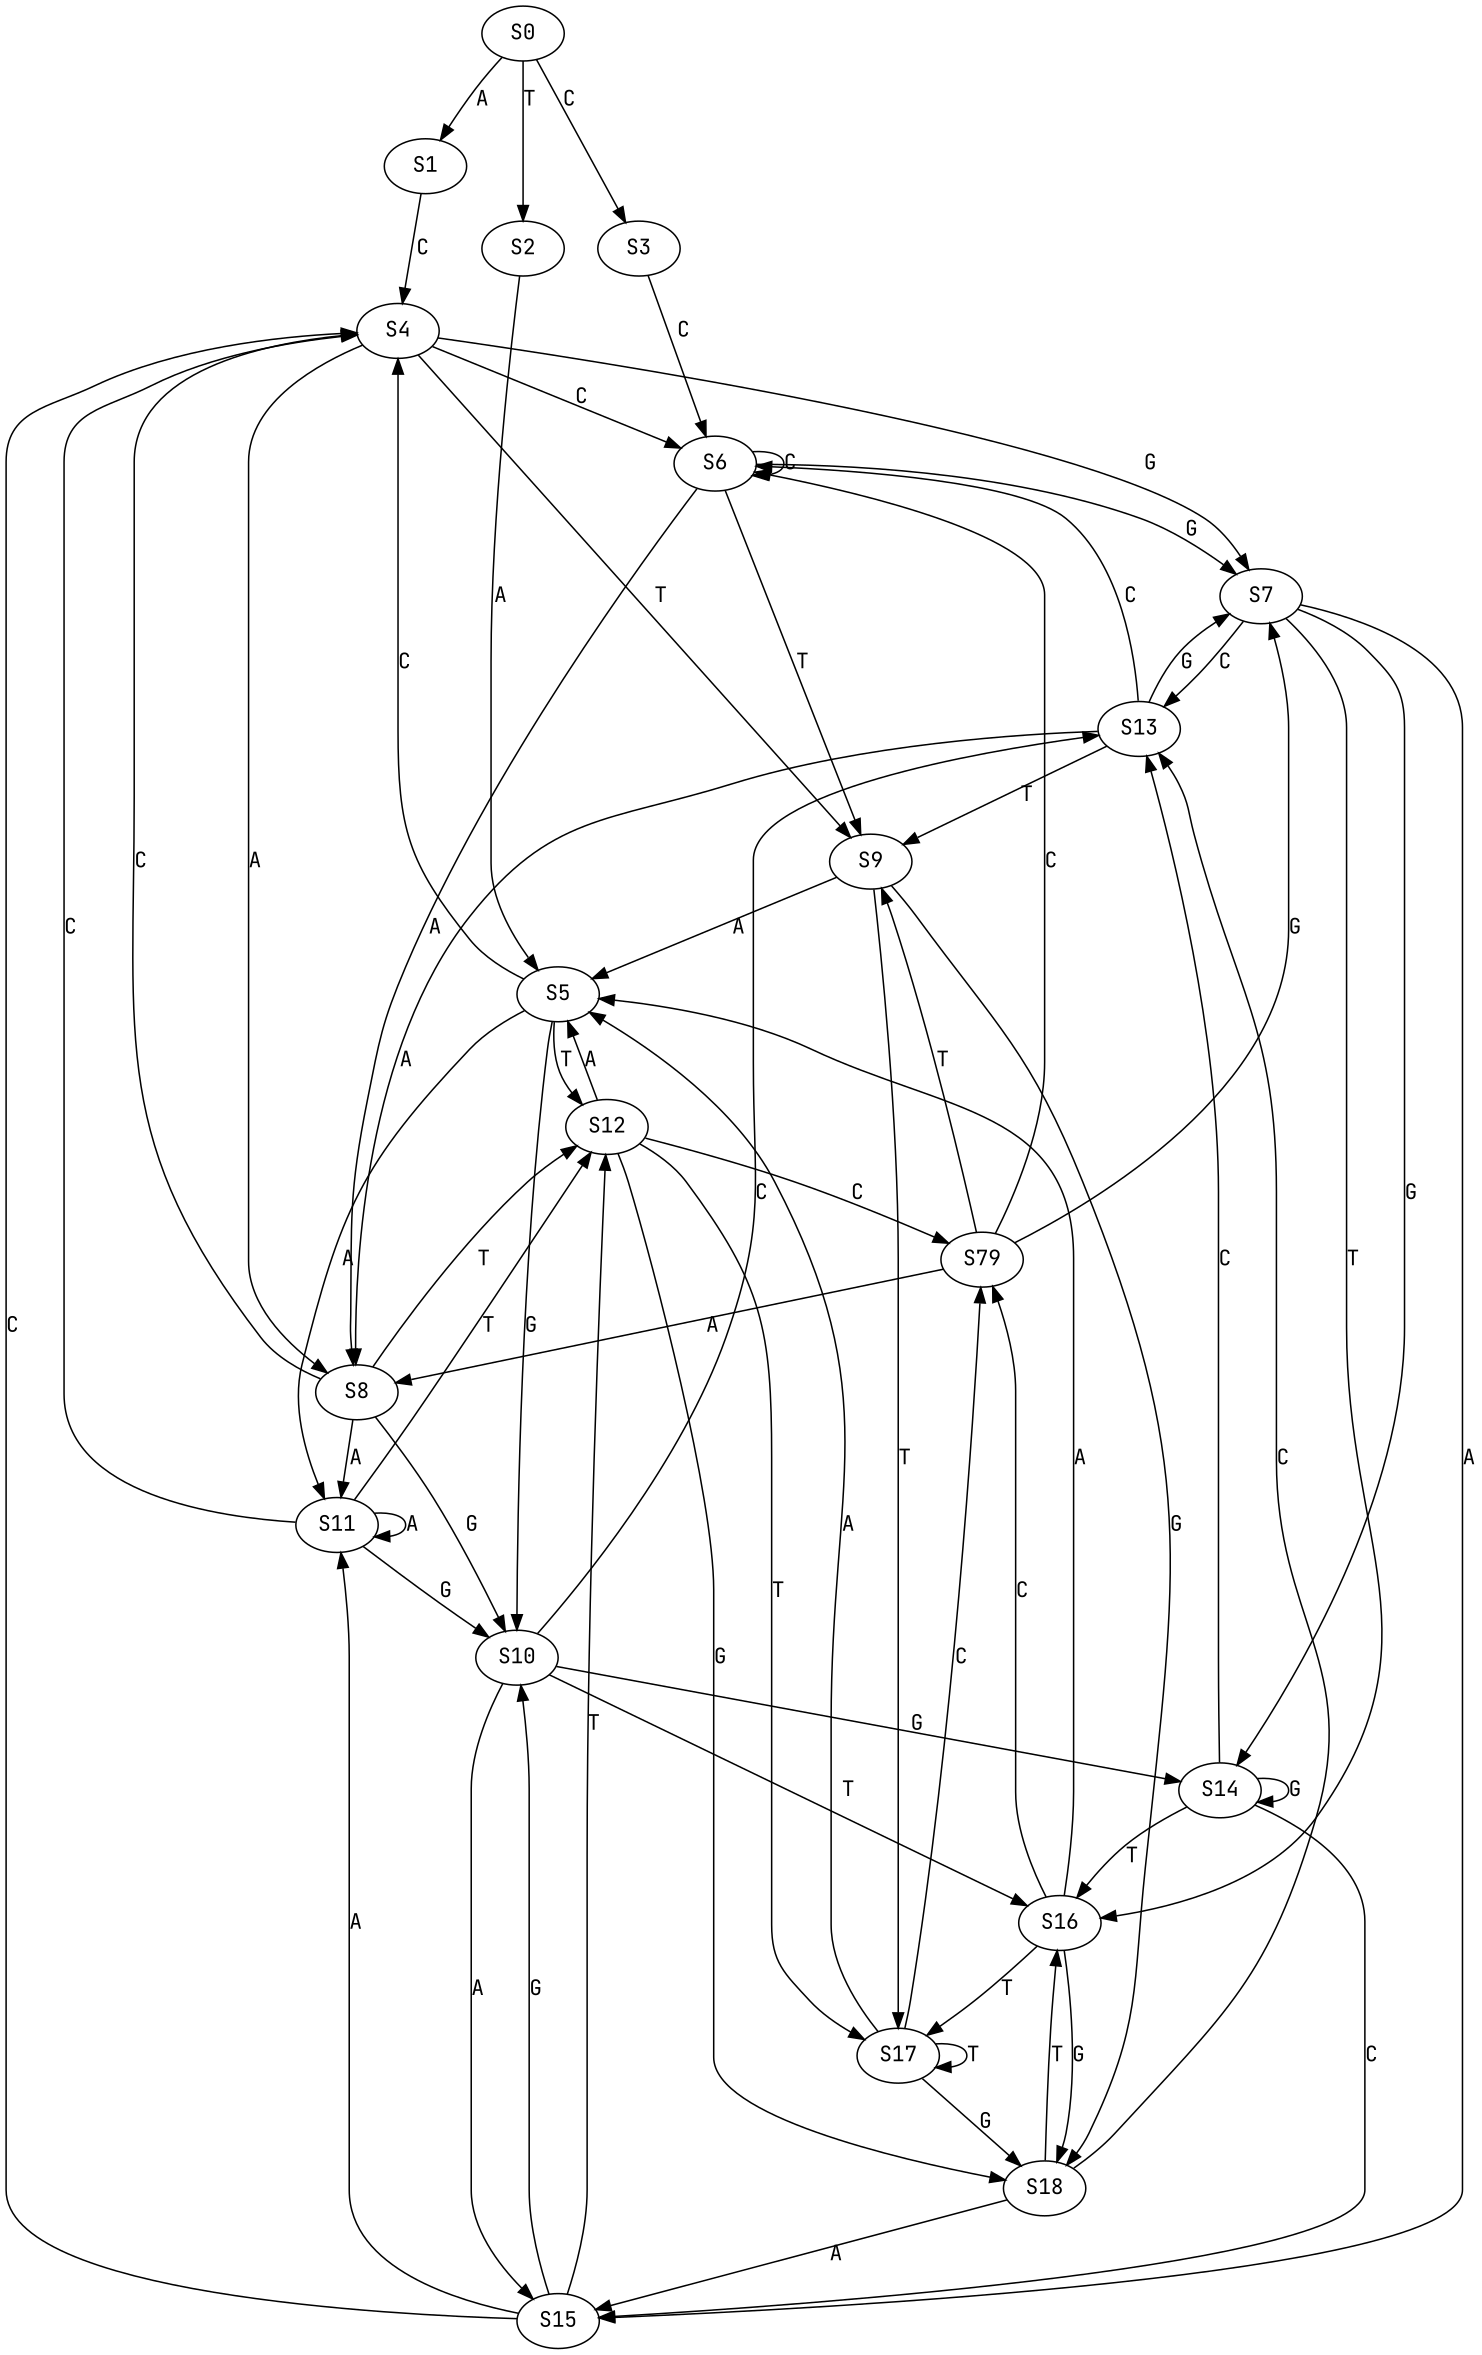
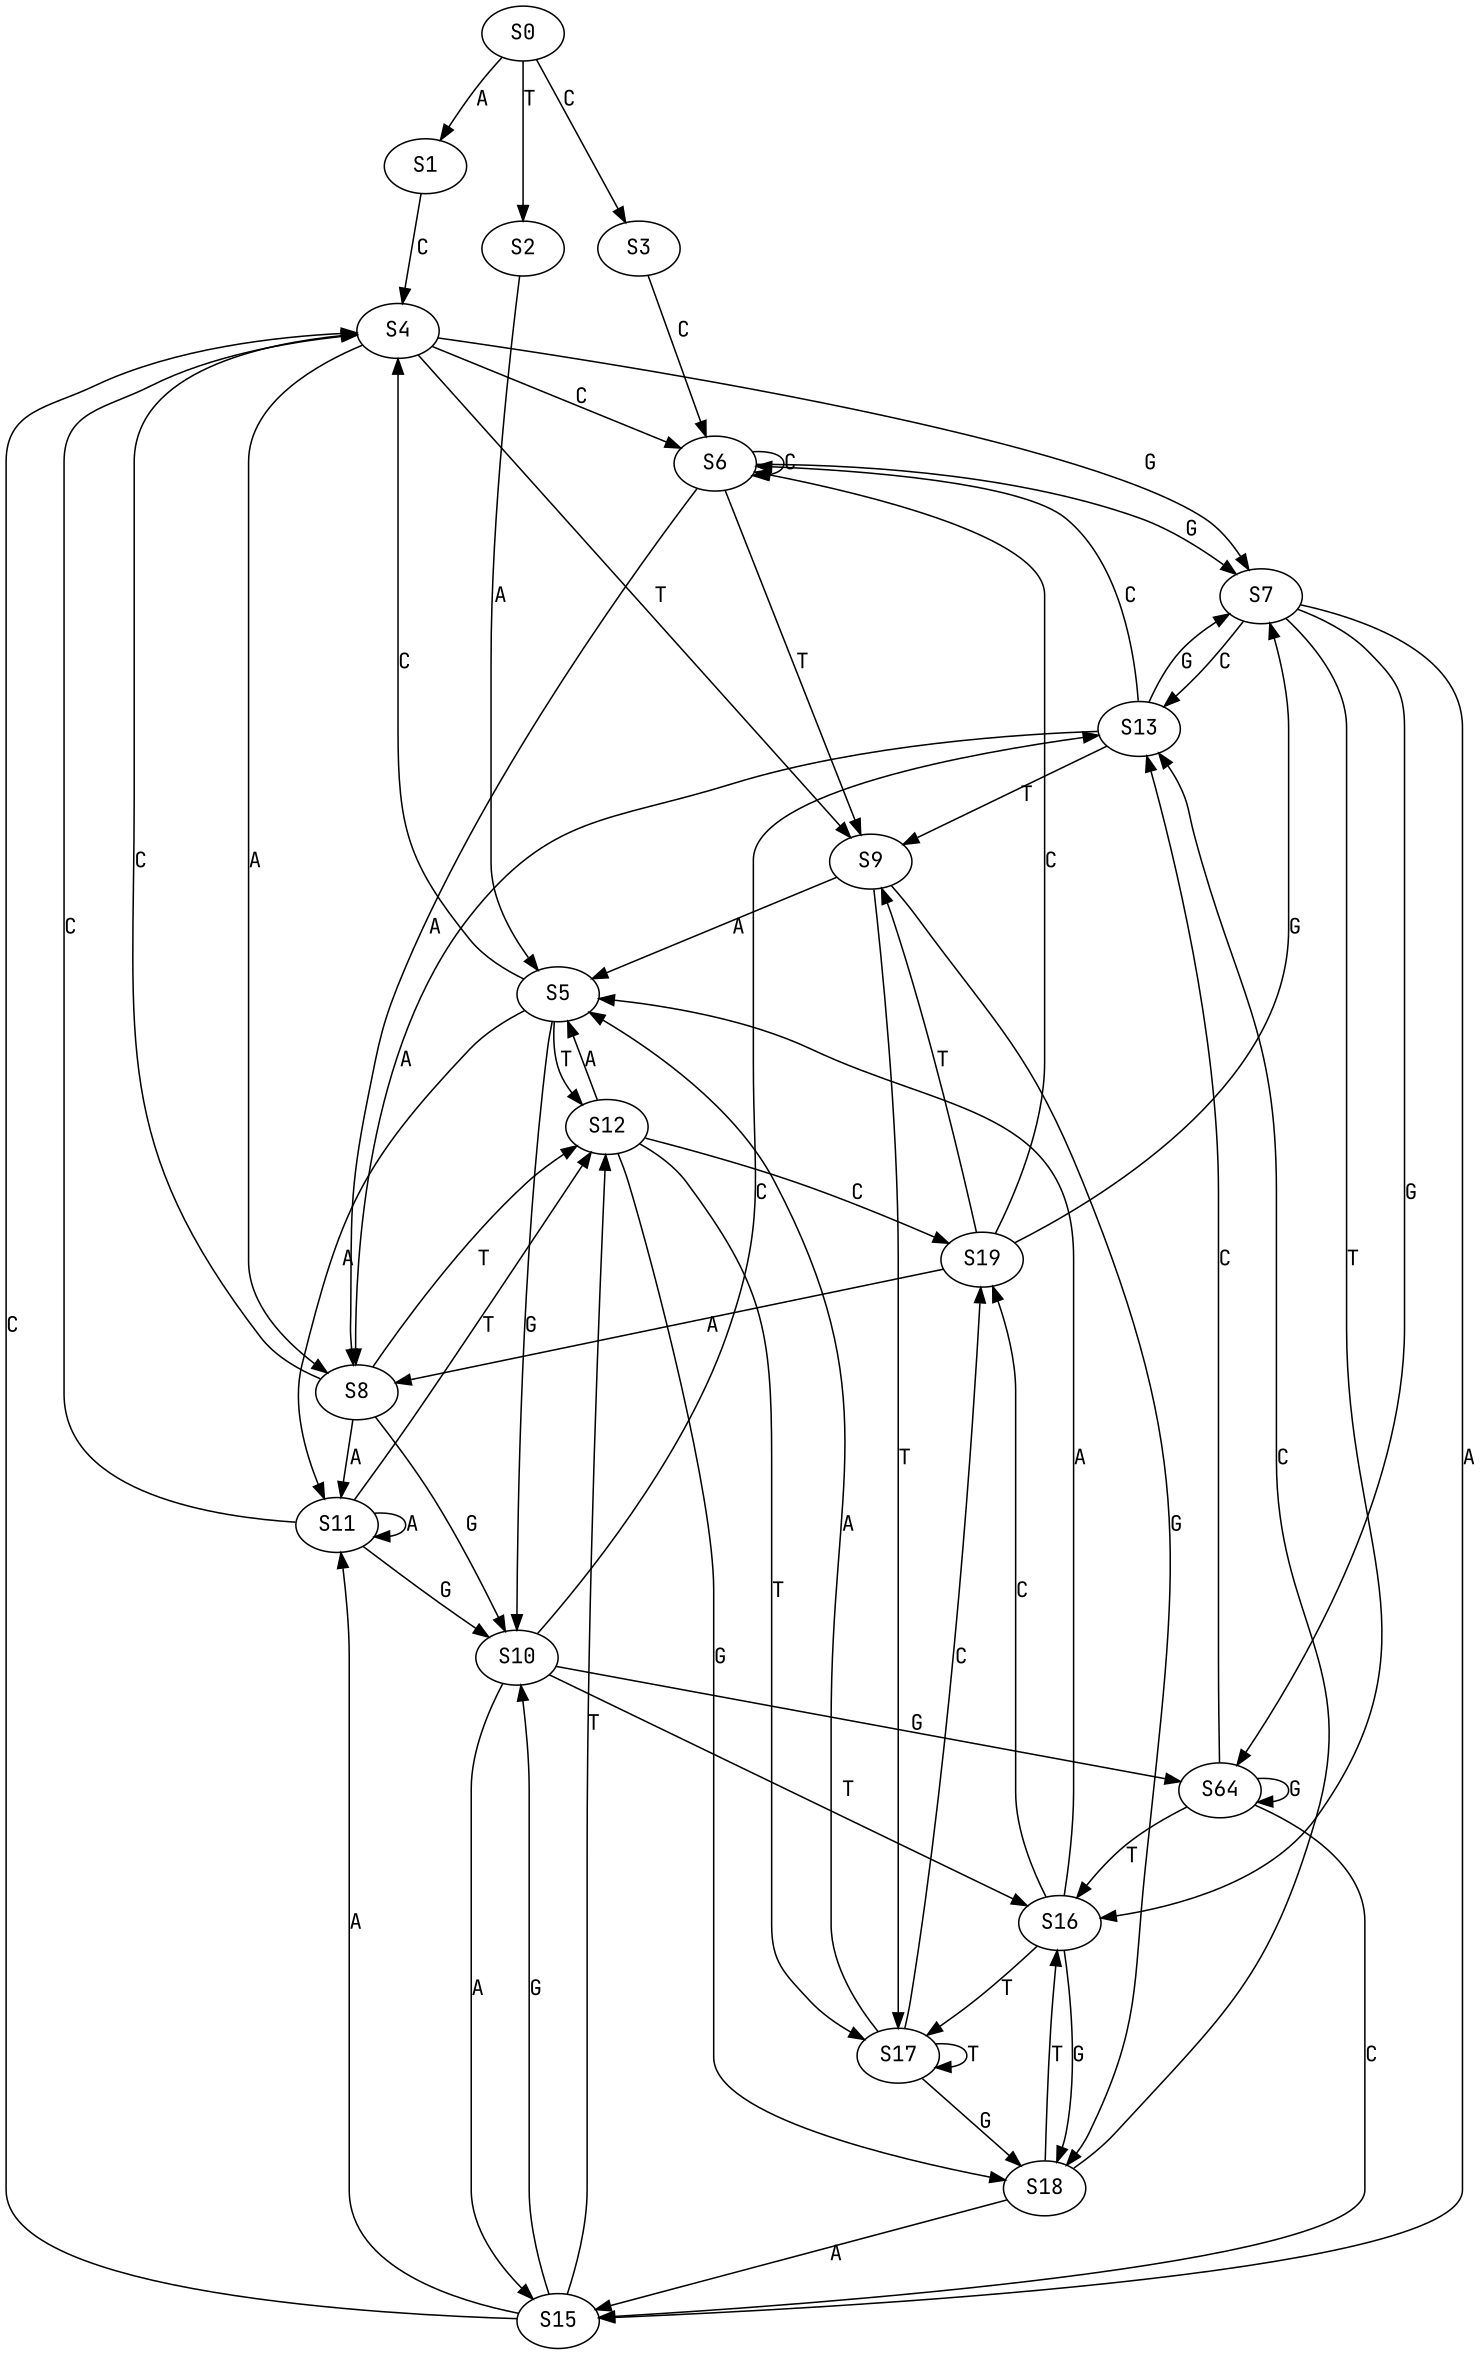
node "S79": label "S79" -> "S19"
node "S14": label "S14" -> "S64"
